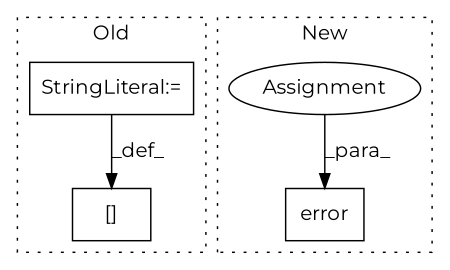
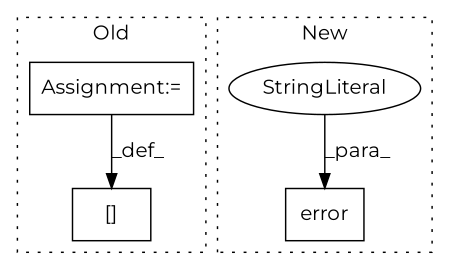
node "StringLiteral:=": label "StringLiteral:=" -> "Assignment:="
node "Assignment": label "Assignment" -> "StringLiteral"
